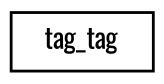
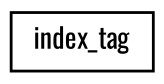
node "tag_tag": label "tag_tag" -> "index_tag"
